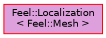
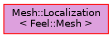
node "Feel::Localization < Feel::Mesh >": label "Feel::Localization < Feel::Mesh >" -> "Mesh::Localization < Feel::Mesh >"
